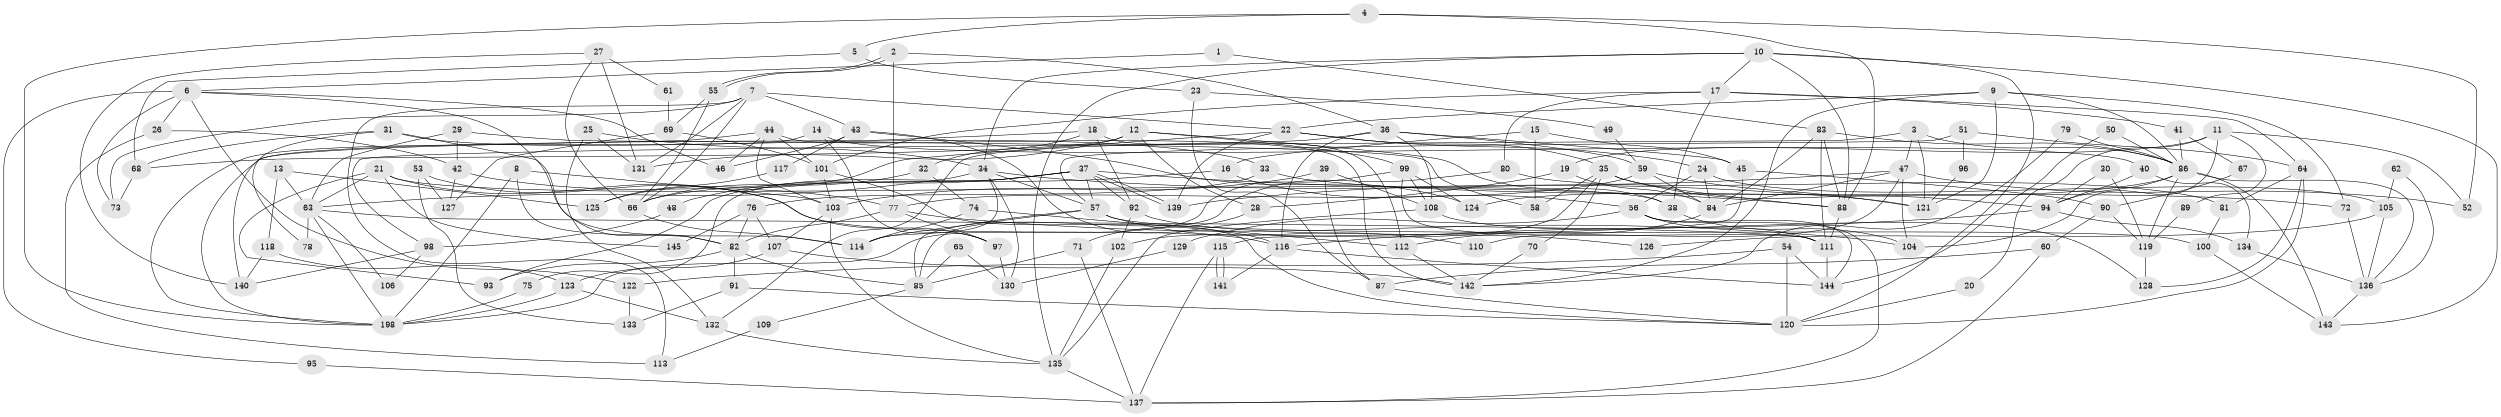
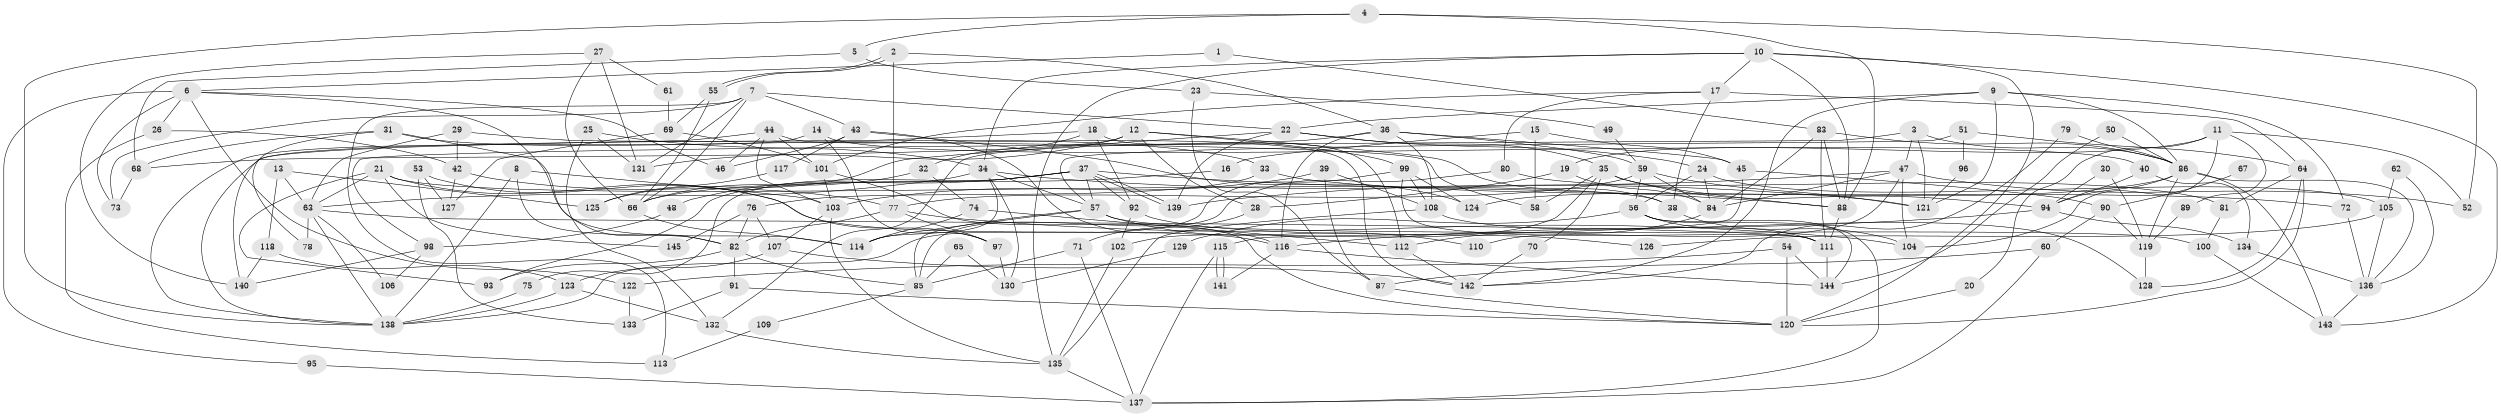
node "41": removed
edge "16" -- "56": now "59" -- "56"
node "198": label "198" -> "138"
